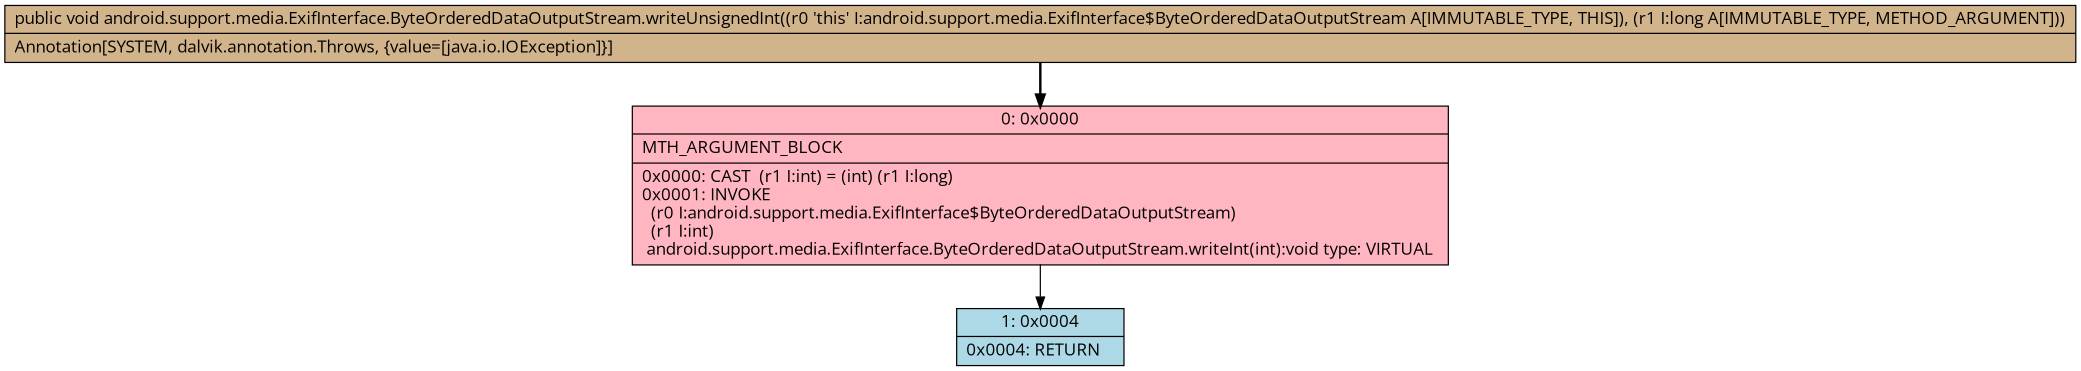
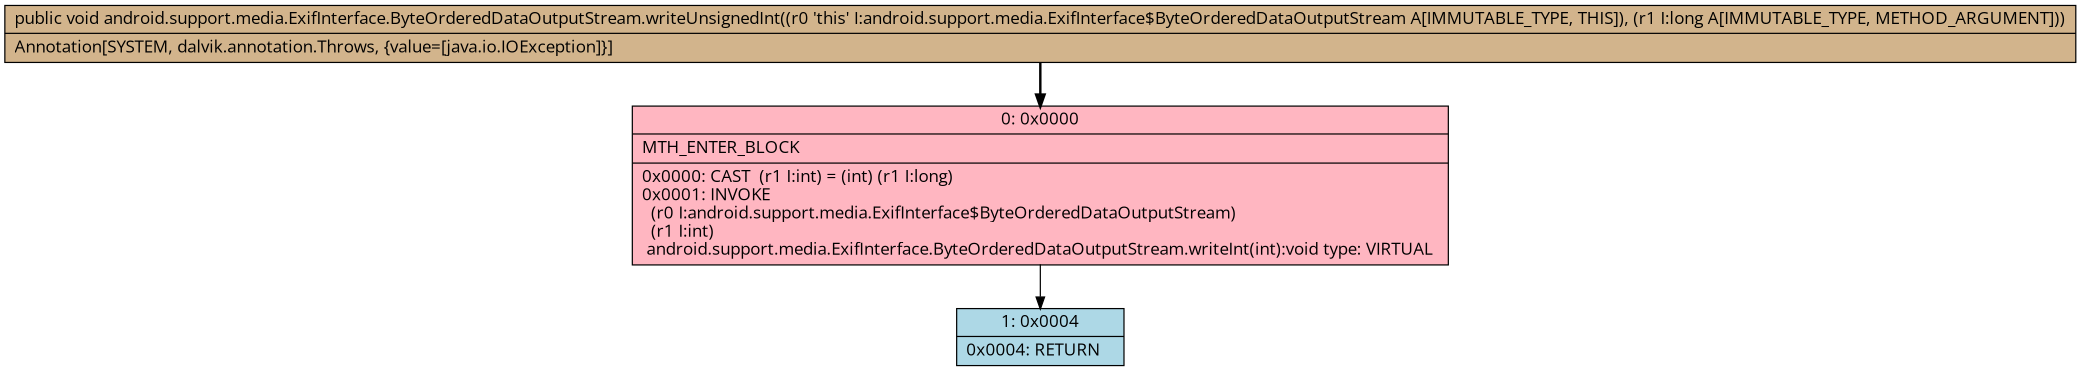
node "0: 0x0000": text "MTH_ARGUMENT_BLOCK" -> "MTH_ENTER_BLOCK"
